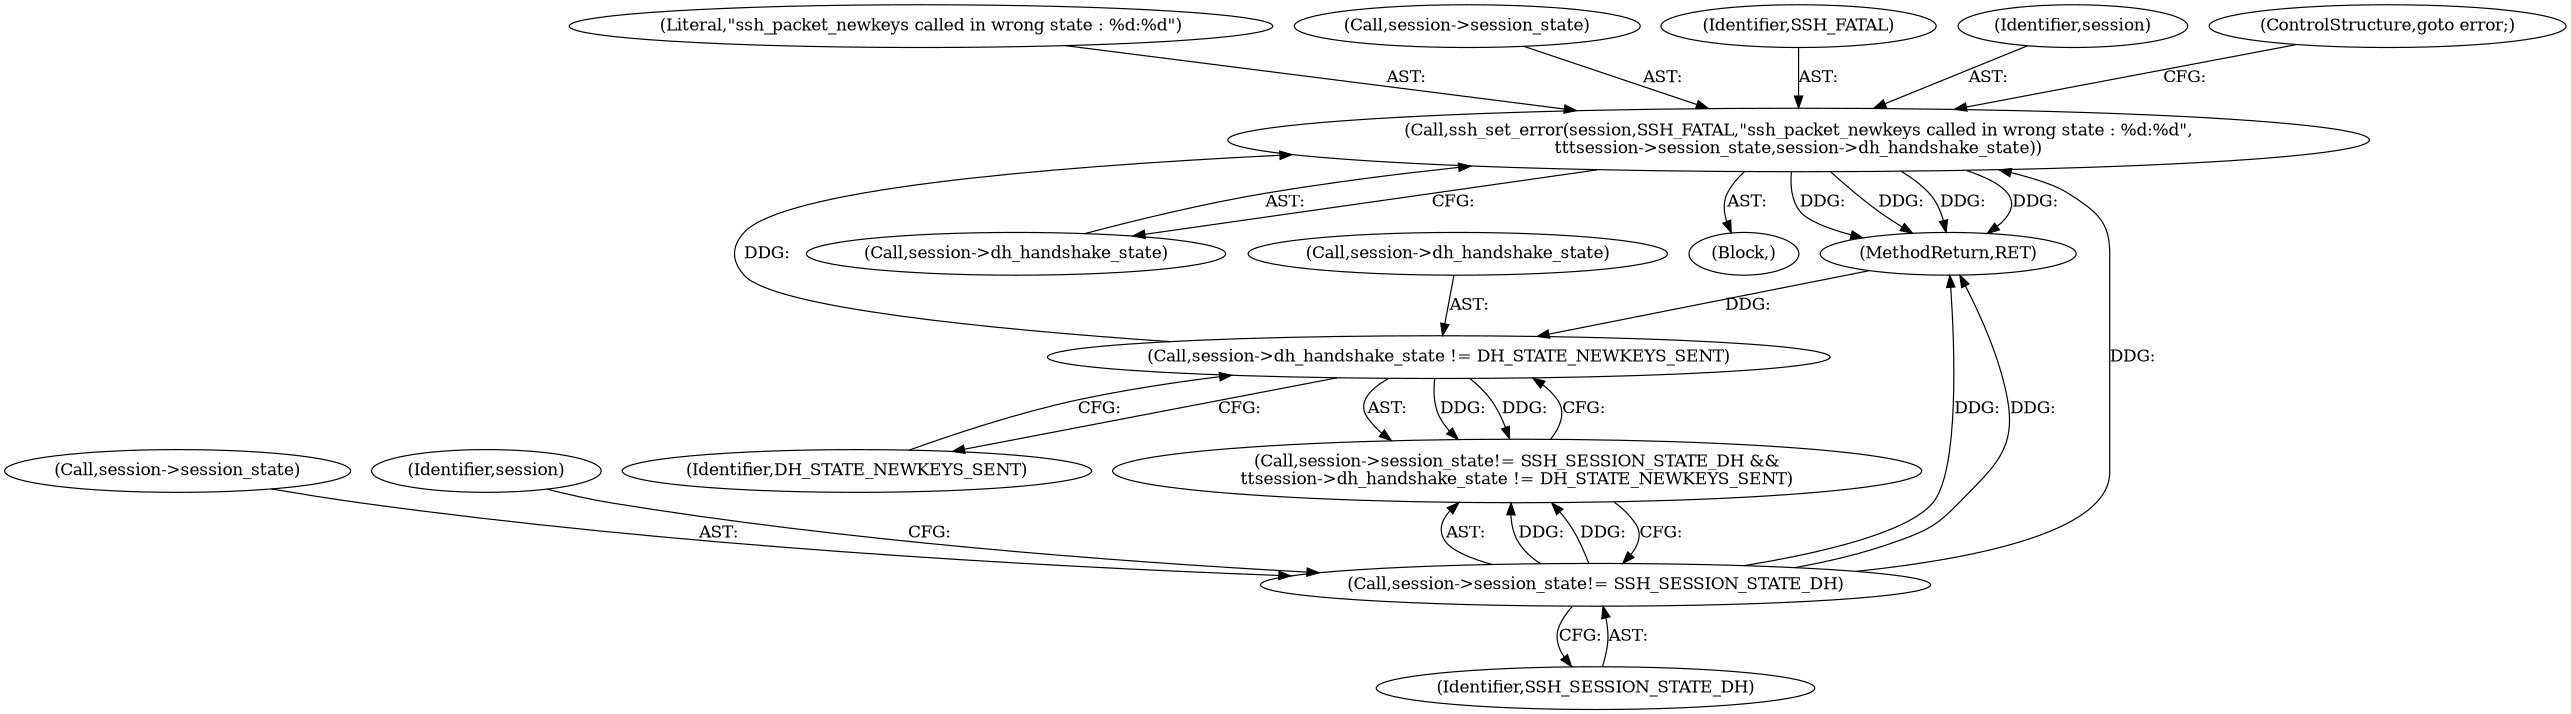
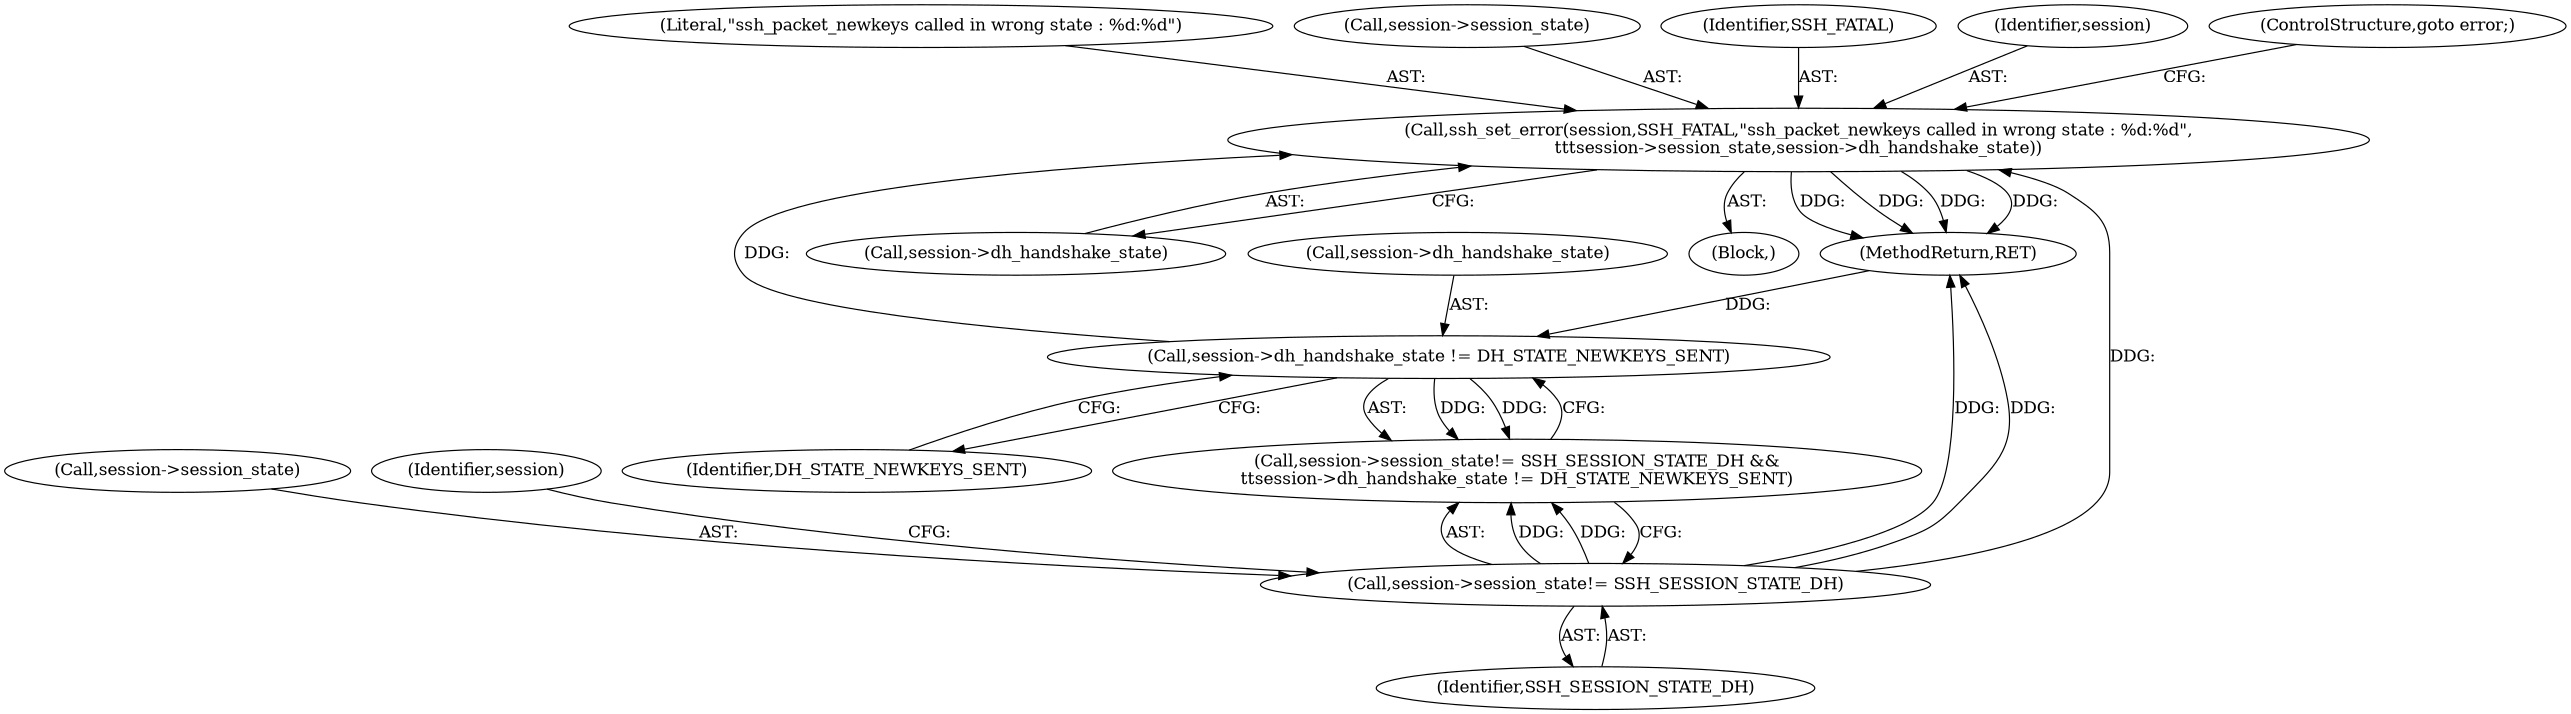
edge "(Call,session->session_state!= SSH_SESSION_STATE_DH)" -> "(Identifier,SSH_SESSION_STATE_DH)": label "CFG: " -> "AST: "
